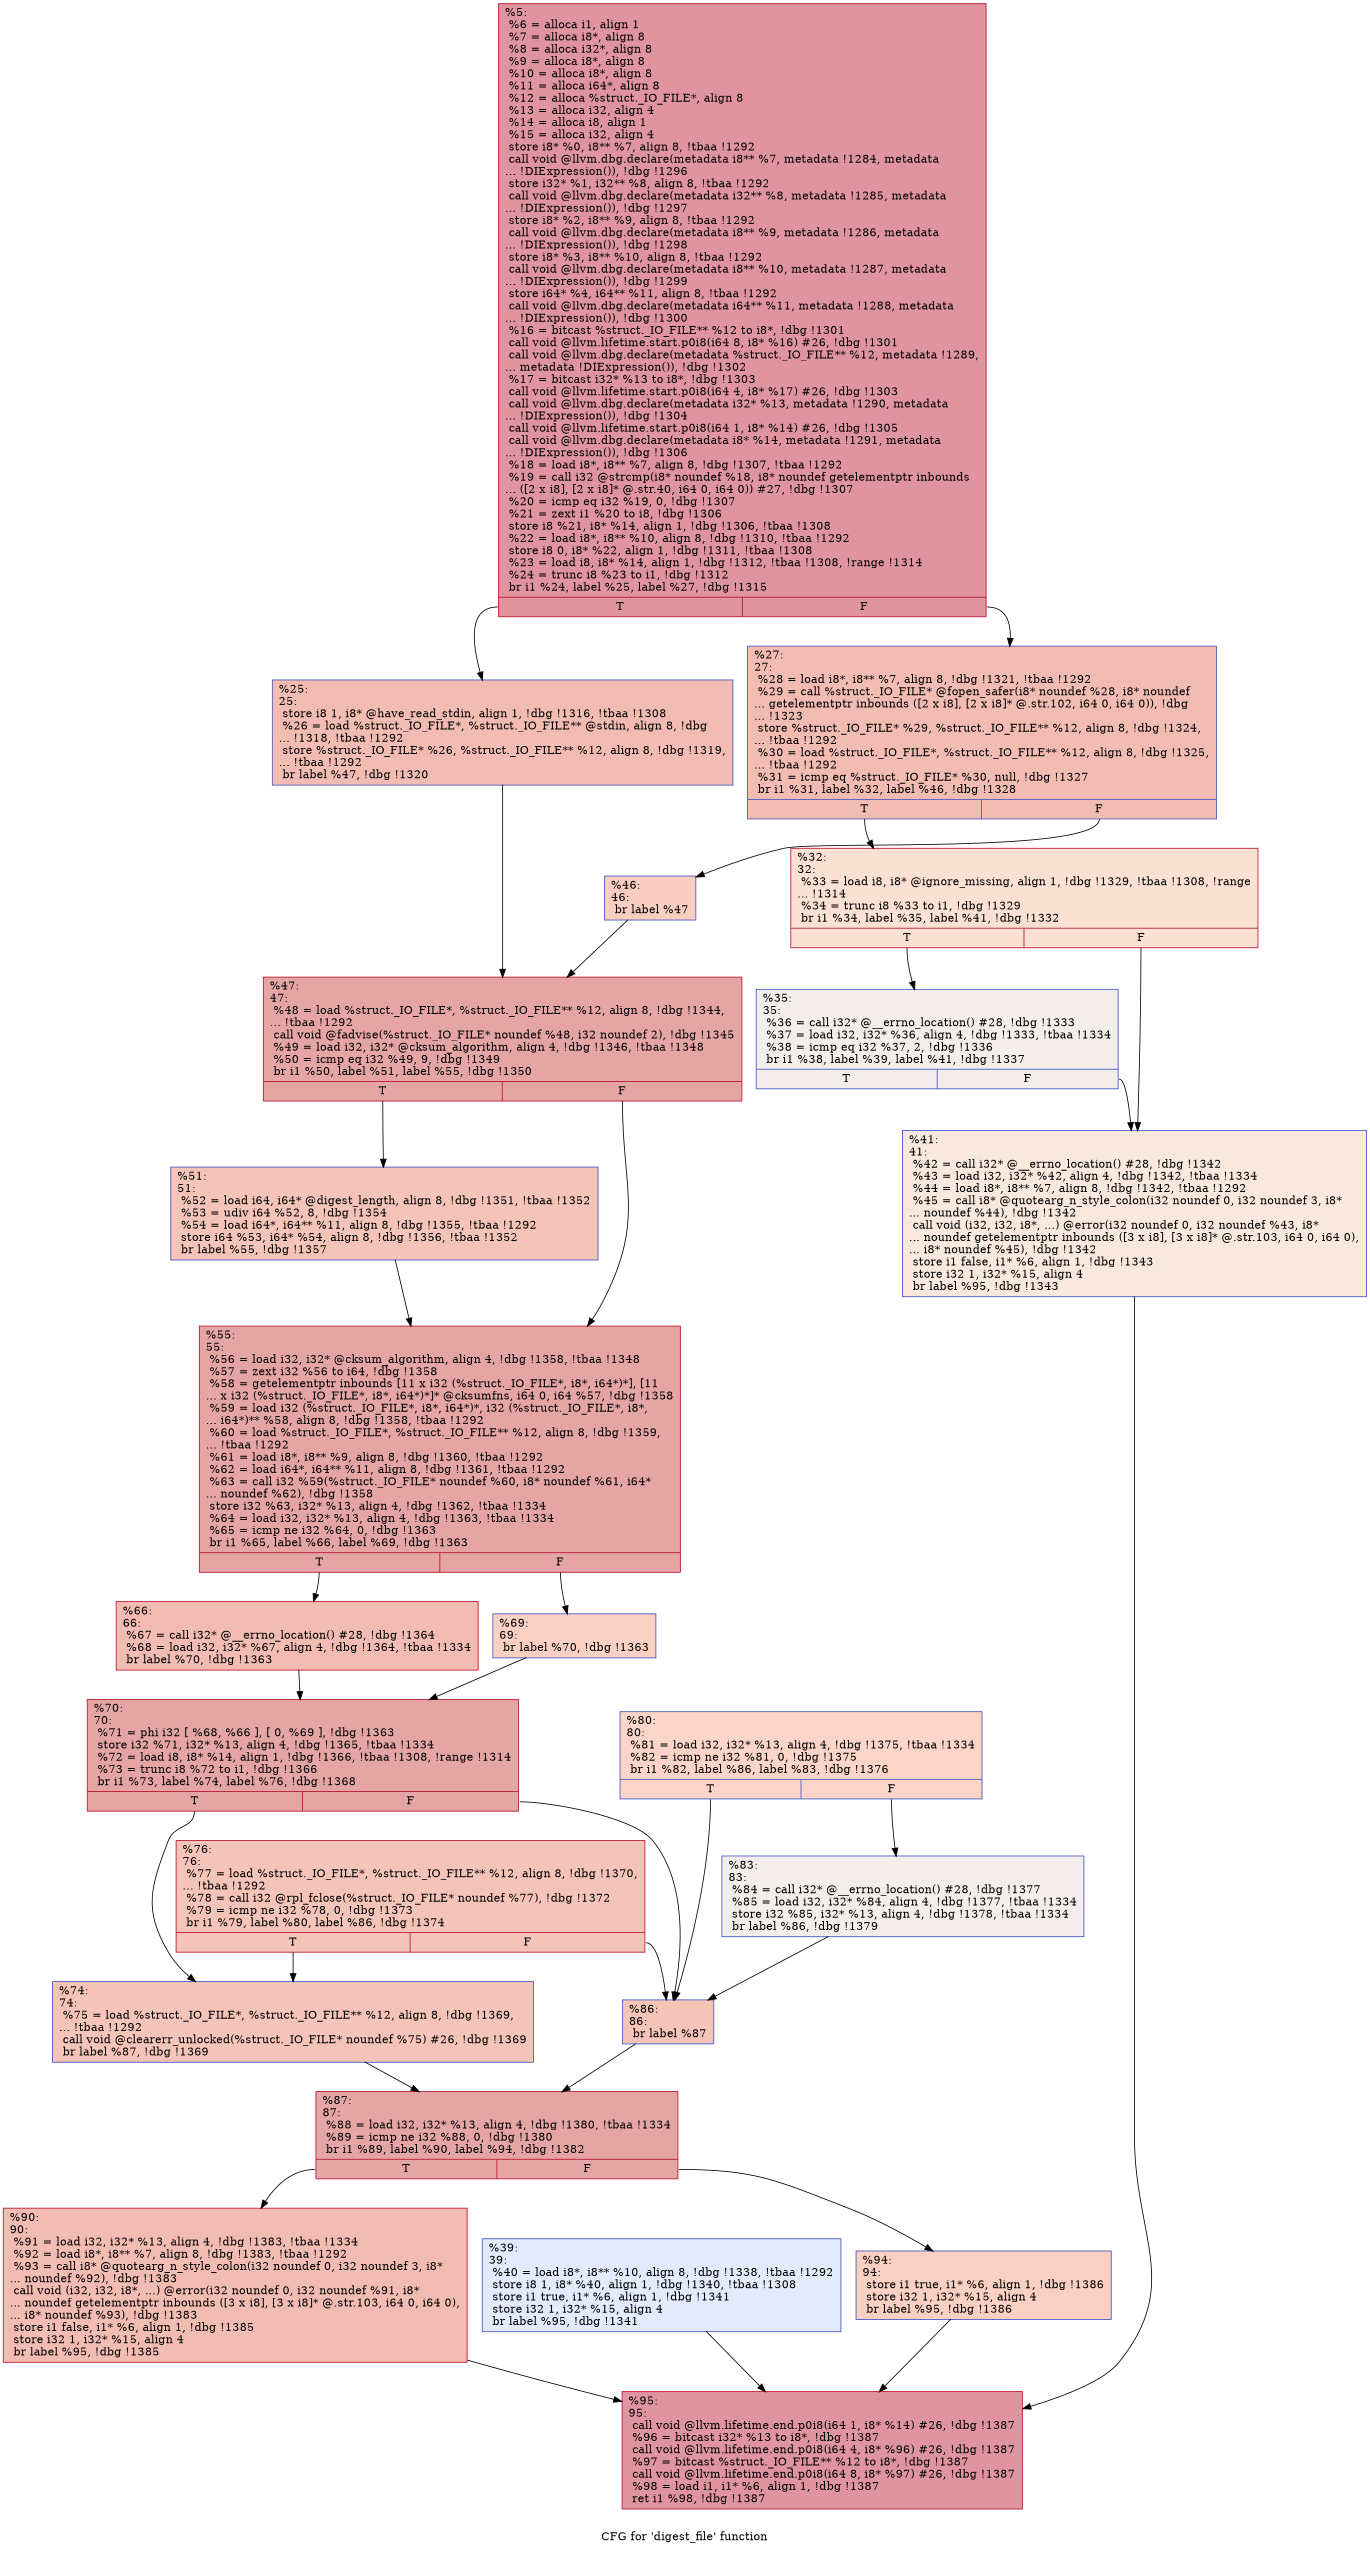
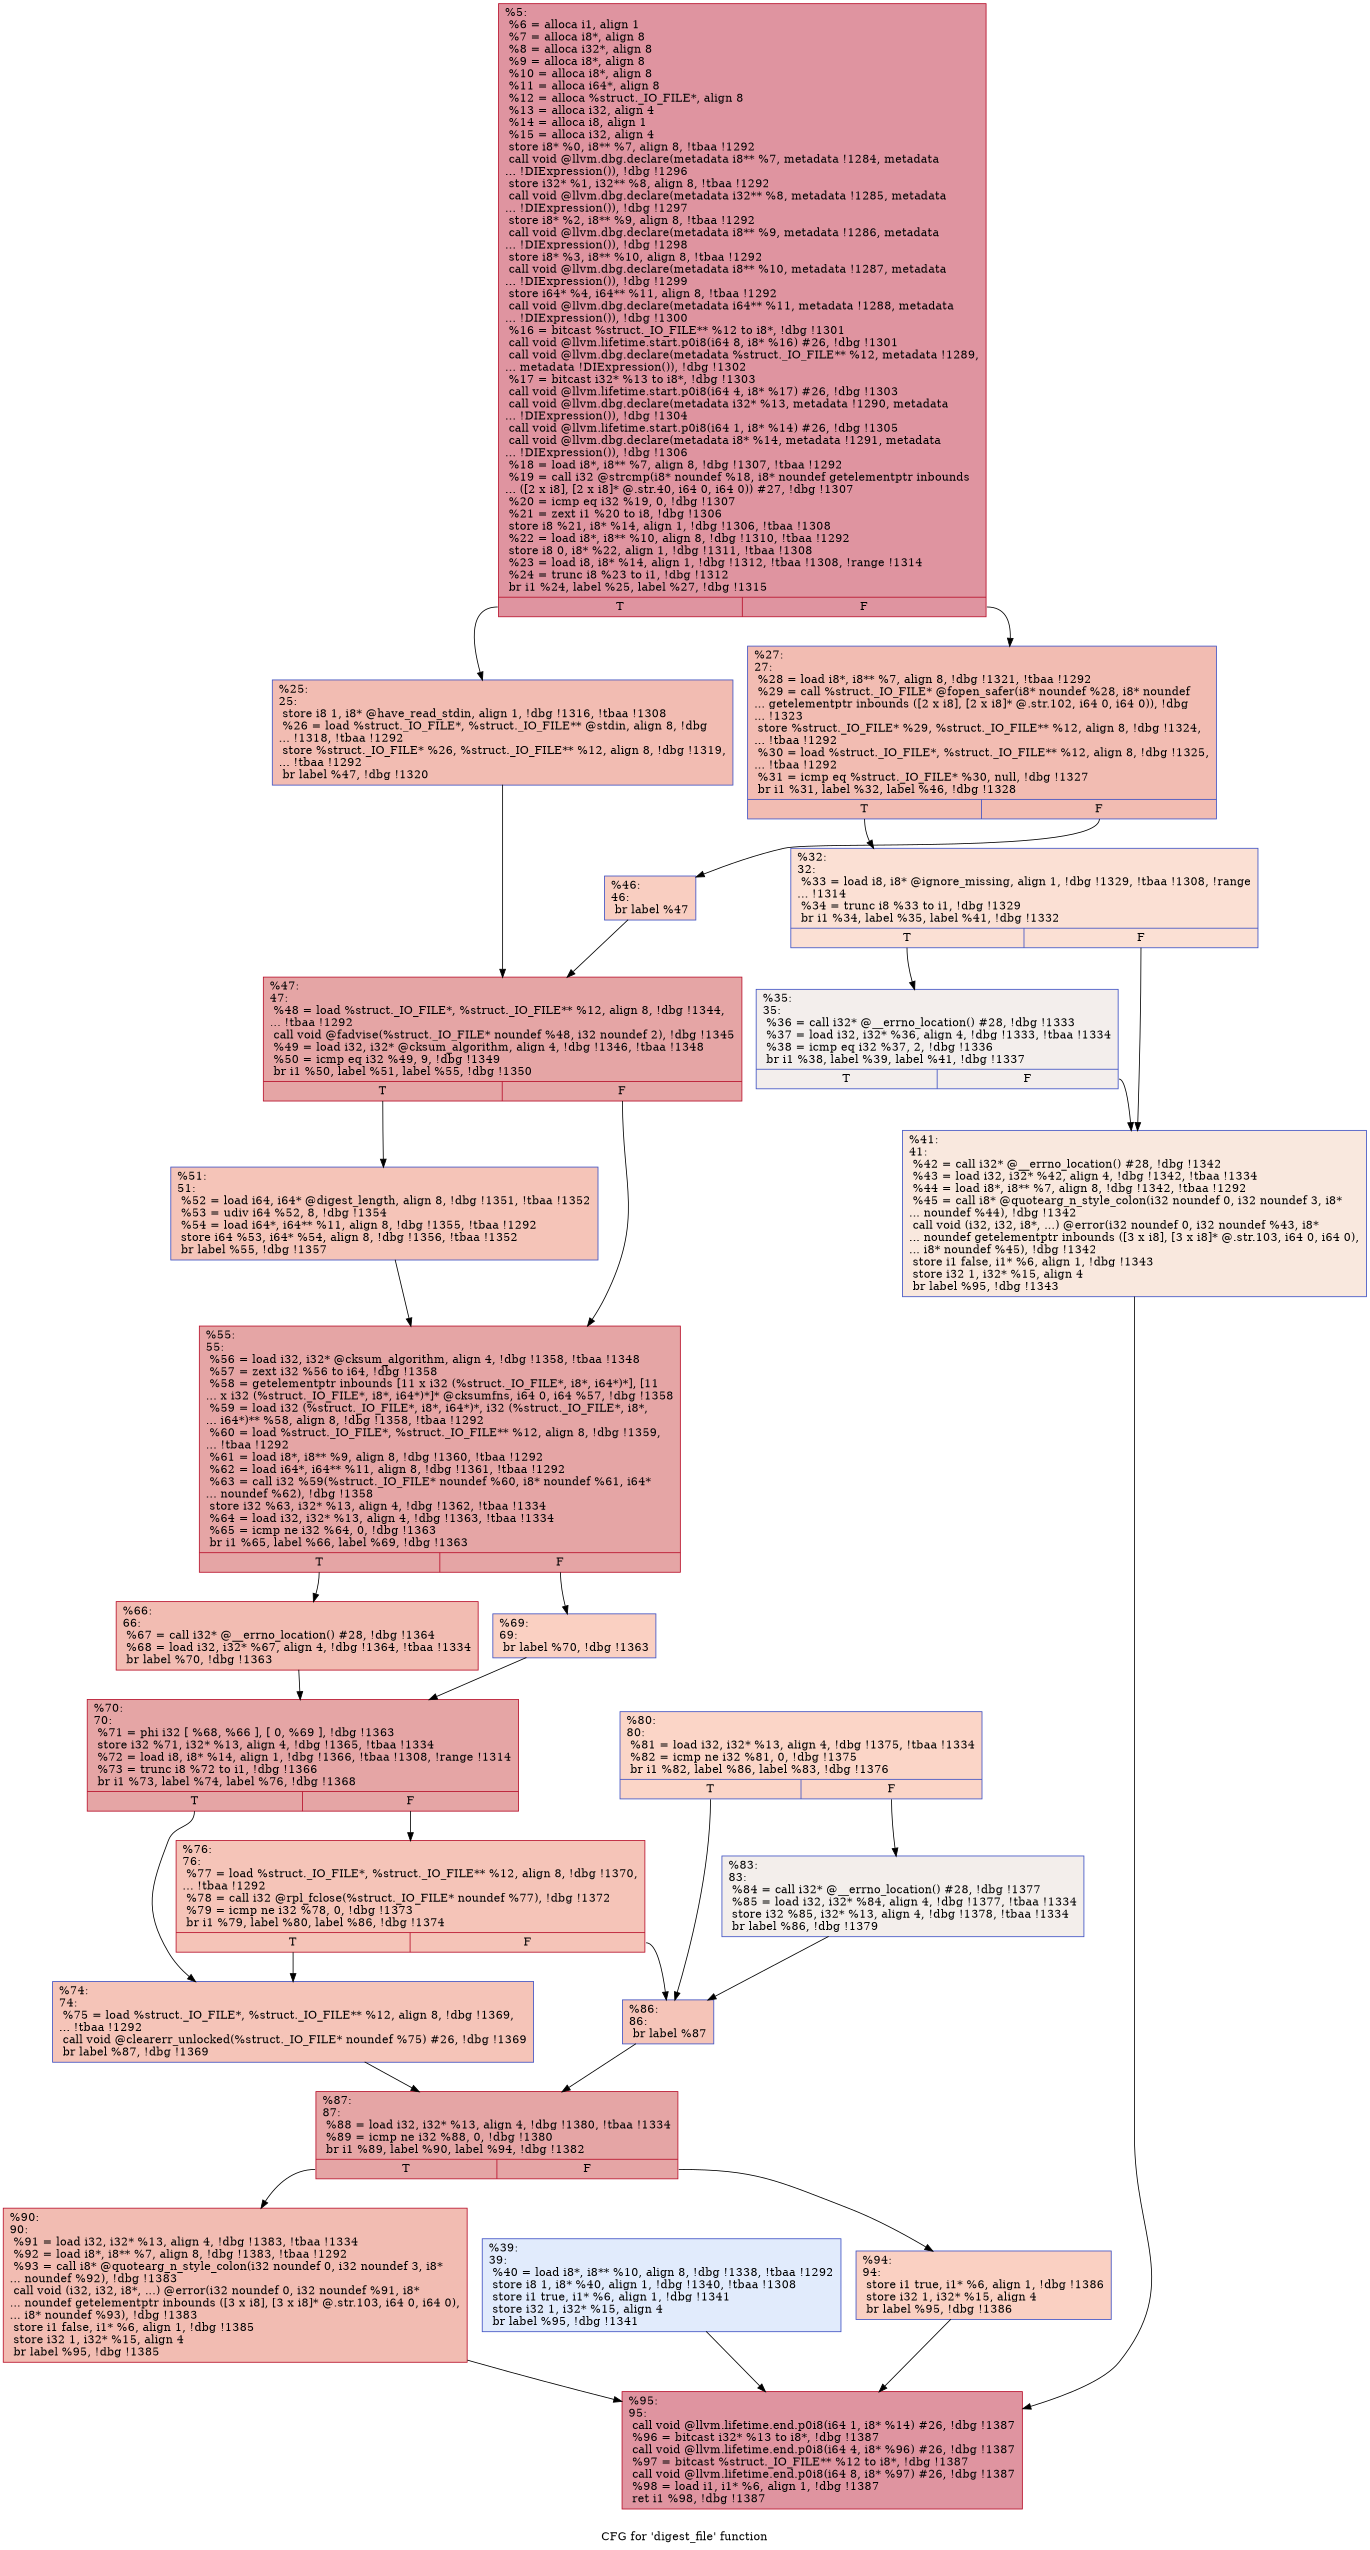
node "%32:": color #b70d28ff -> #3d50c3ff
edge "%70:" -> "%86:": now "%70:" -> "%76:"
